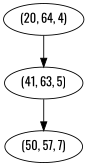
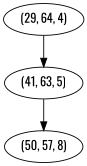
node "(20, 64, 4)": label "(20, 64, 4)" -> "(29, 64, 4)"
node "(50, 57, 7)": label "(50, 57, 7)" -> "(50, 57, 8)"
